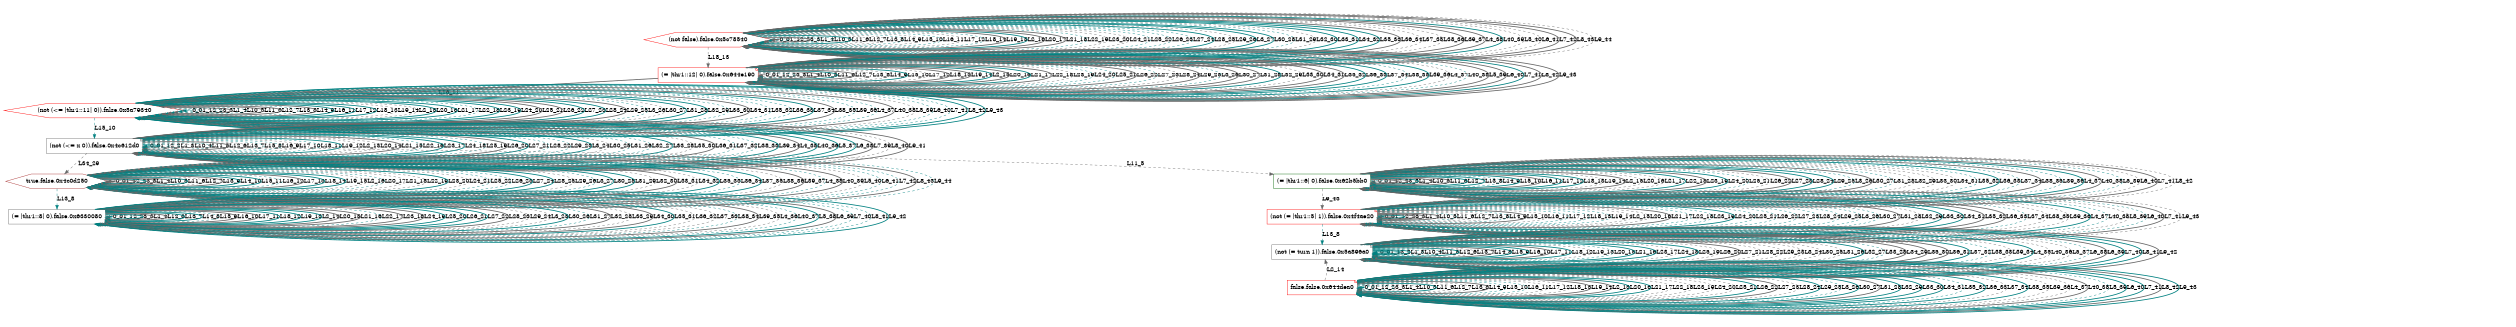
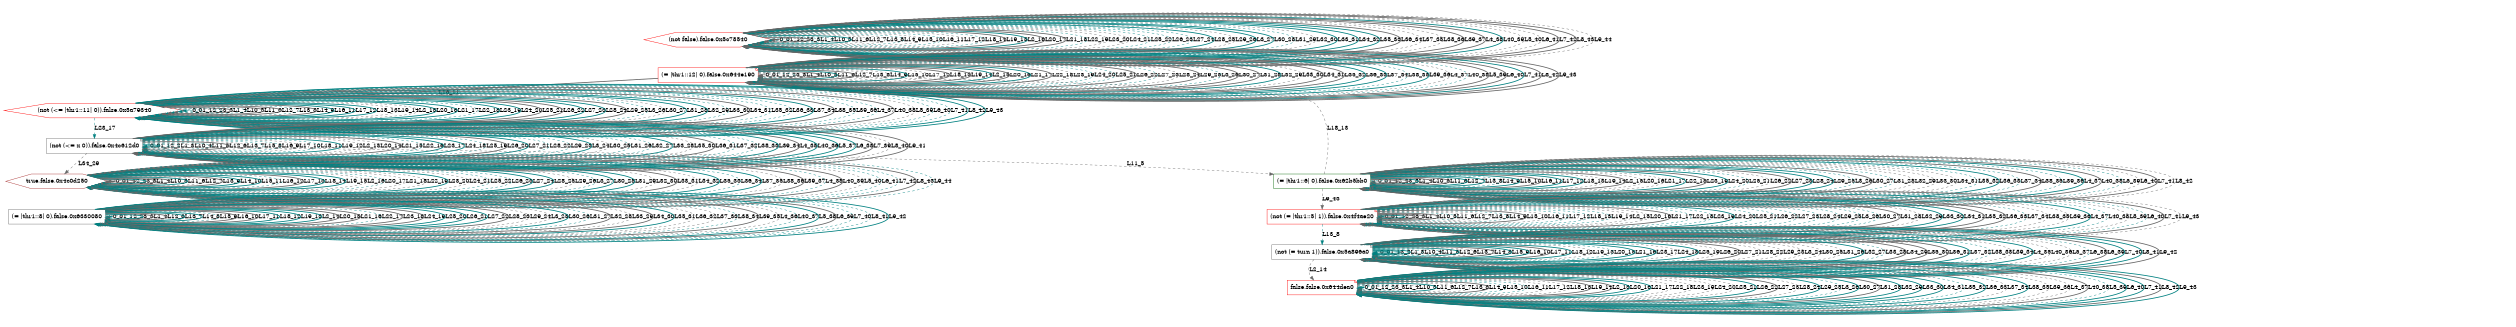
edge "(not false),false,0x5c78540" -> "(= |thr1::12| 0),false,0x644e190": now "(= |thr1::6| 0),false,0x62b5bb0" -> "(= |thr1::12| 0),false,0x644e190"
edge "(not (<= |thr1::11| 0)),false,0x5a79340" -> "(not (<= x 0)),false,0x4c612d0": label "L15_10" -> "L23_17"
edge "true,false,0x4c0d250" -> "(= |thr1::8| 0),false,0x6330080": removed, label "L13_8"
edge "false,false,0x644dea0" -> "(not (= turn 1)),false,0x5a896a0": reversed
